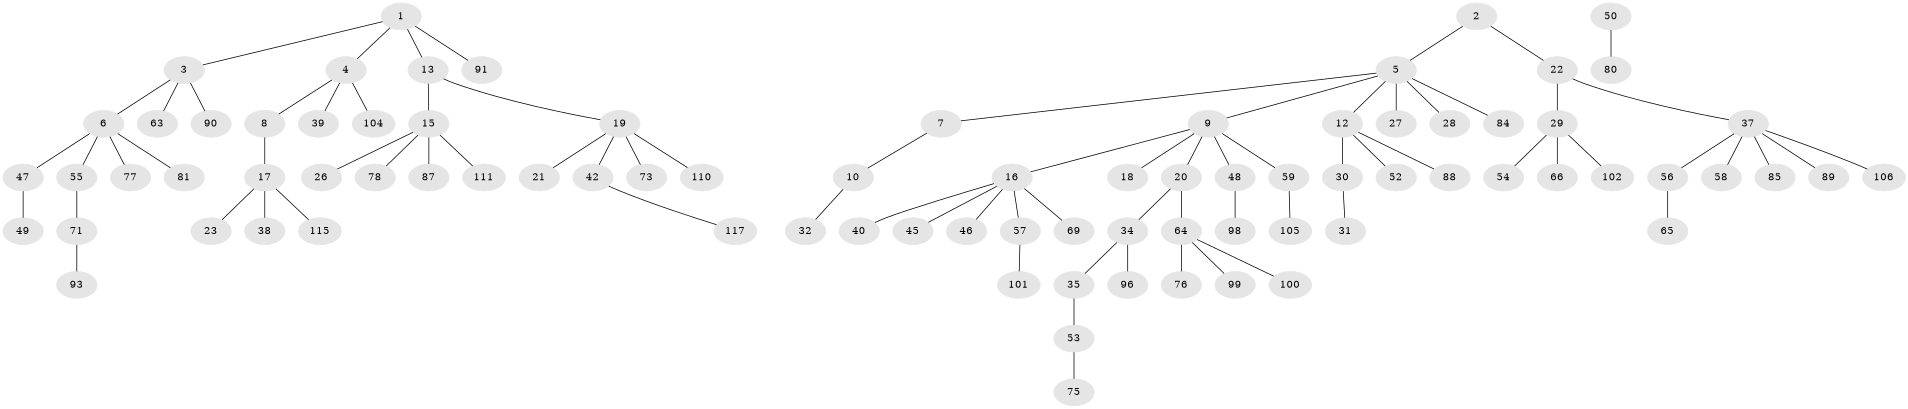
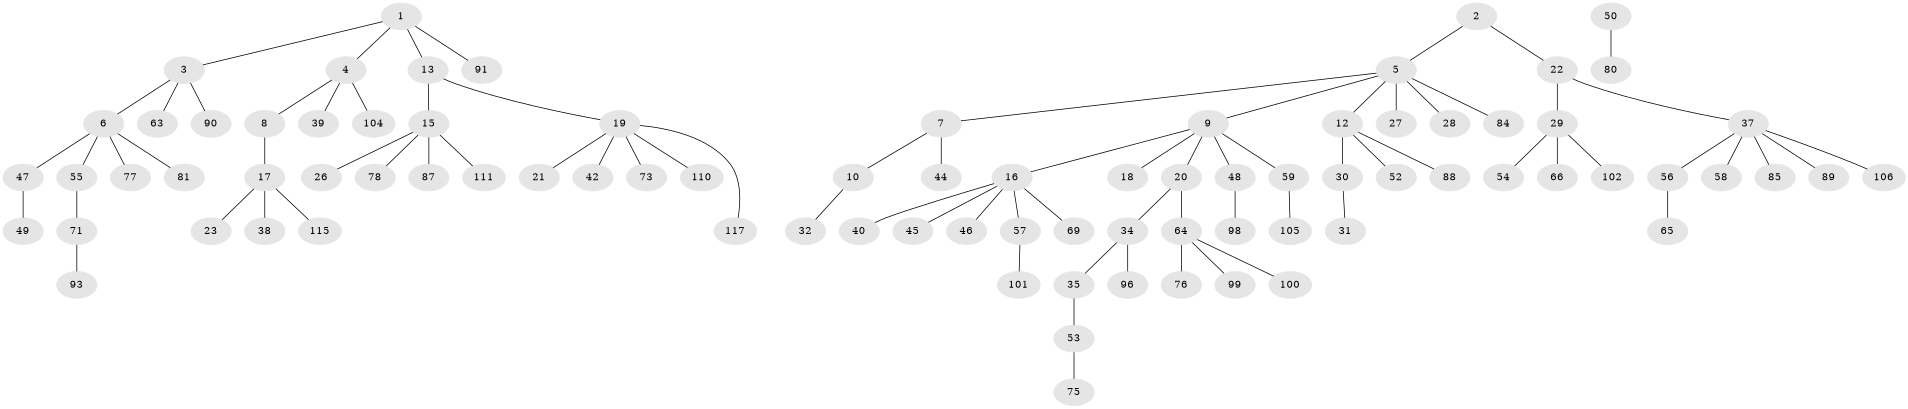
node "44": added
edge "42" -- "117": now "19" -- "117"
